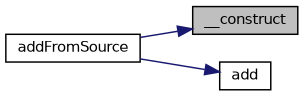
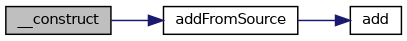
edge "addFromSource" -> "__construct": reversed
